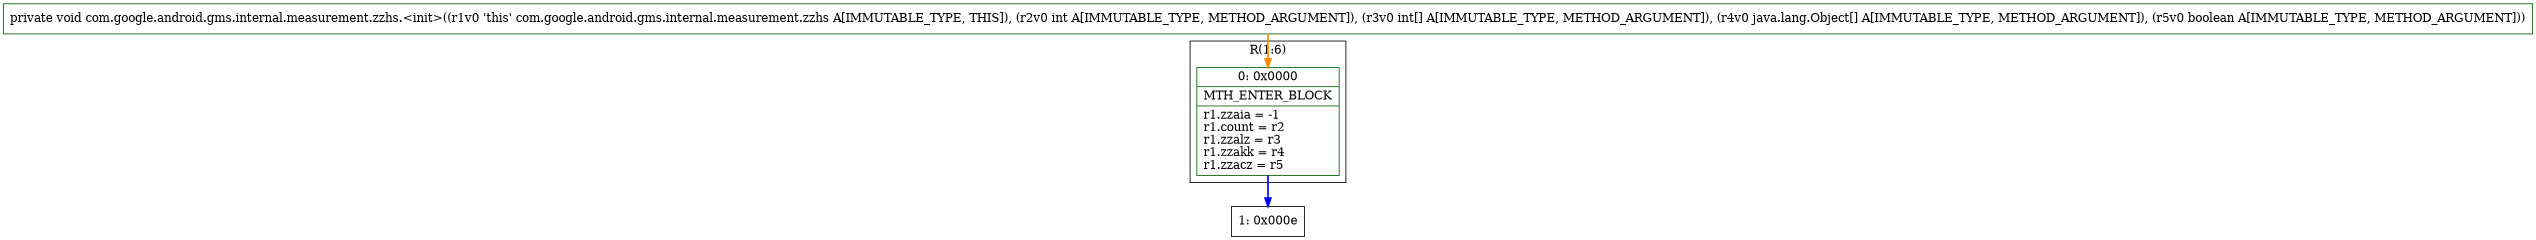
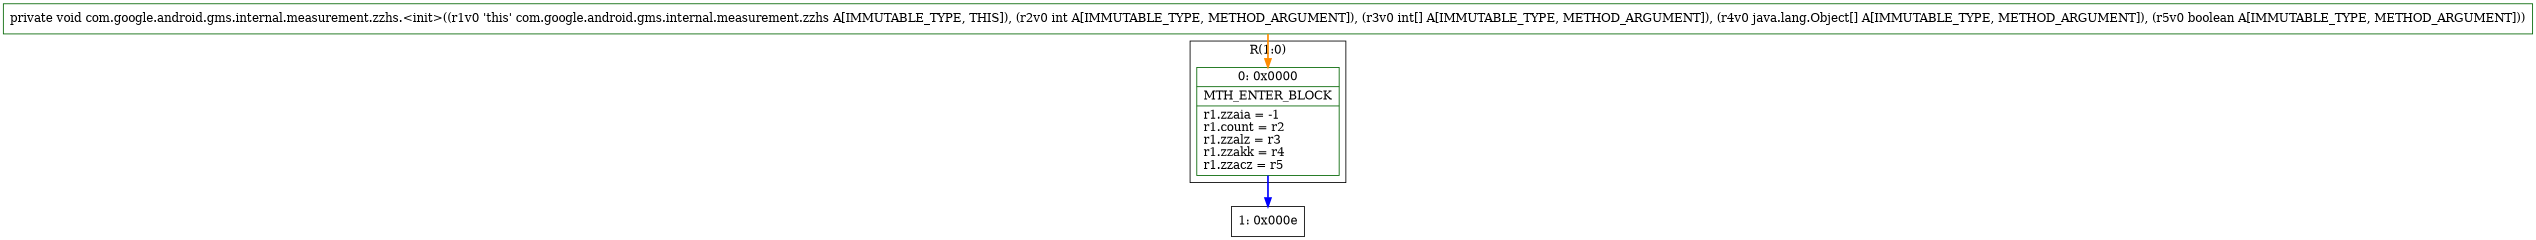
cluster "R(1:6)": label "R(1:6)" -> "R(1:0)"
